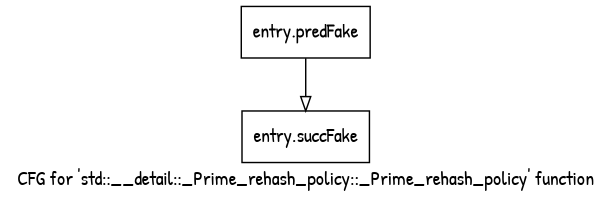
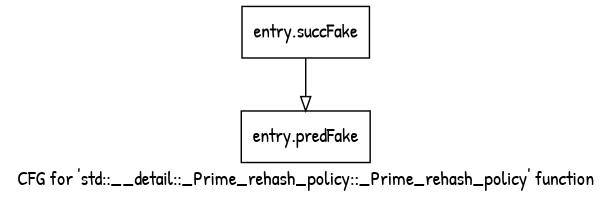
edge "entry.predFake" -> "entry.succFake": reversed
